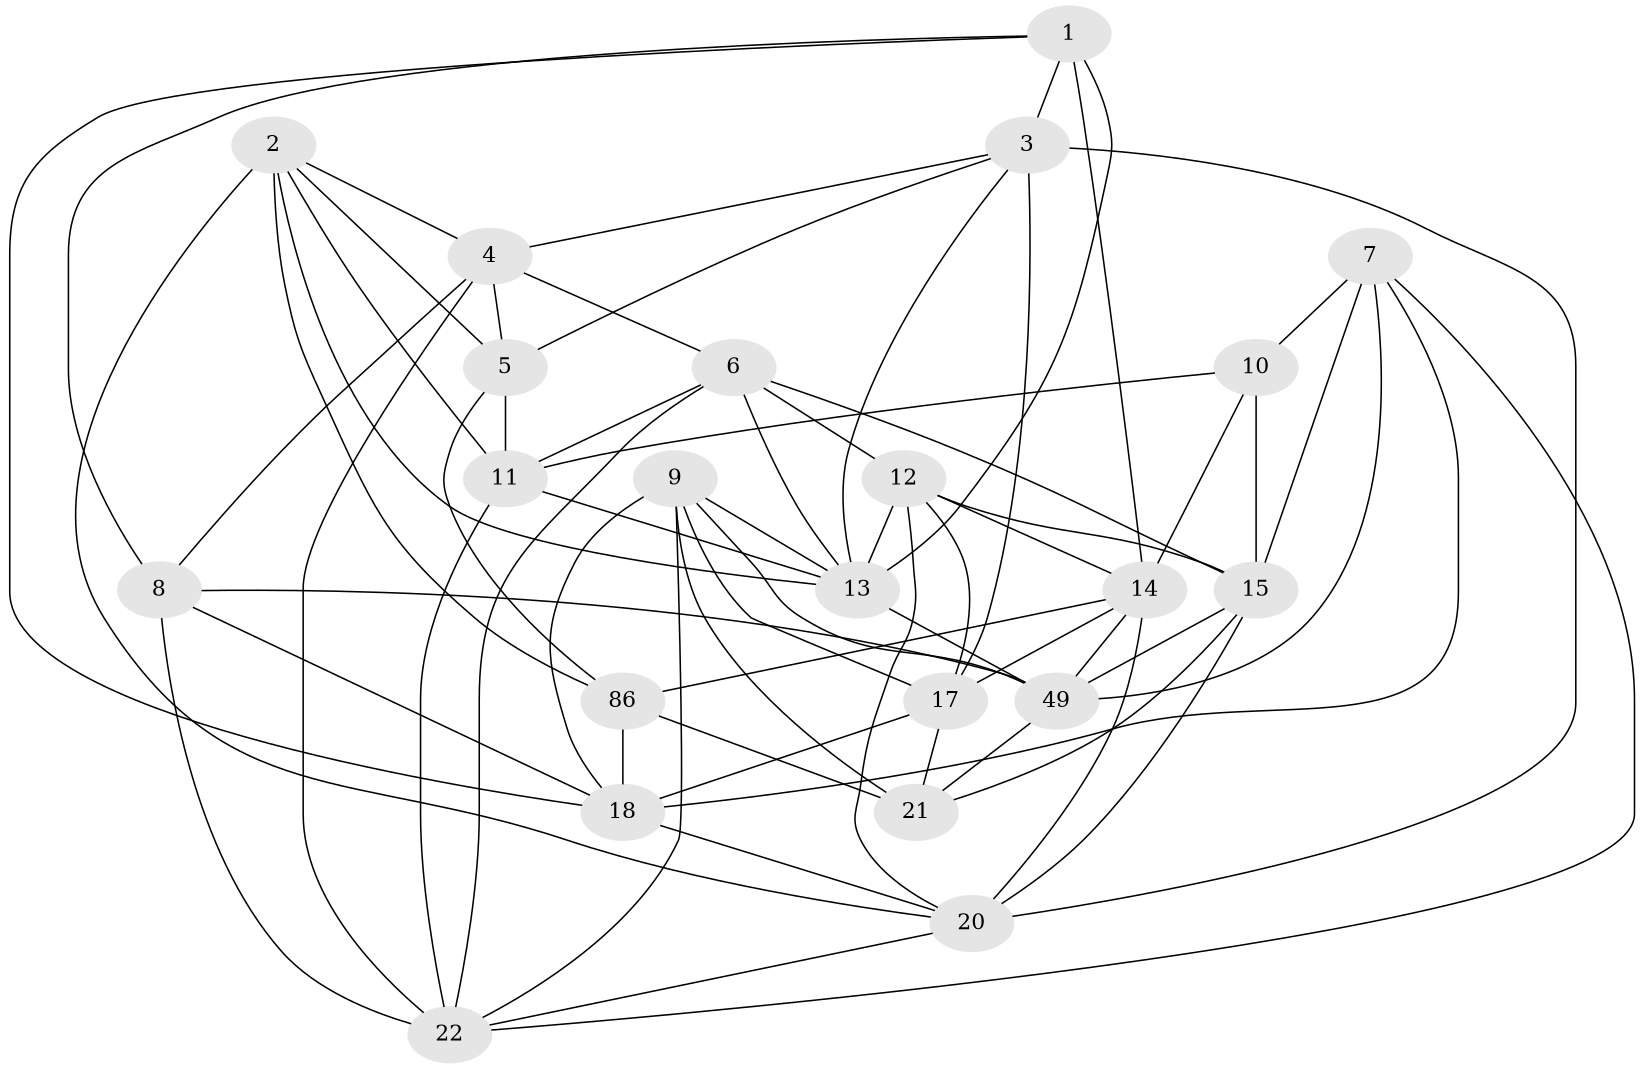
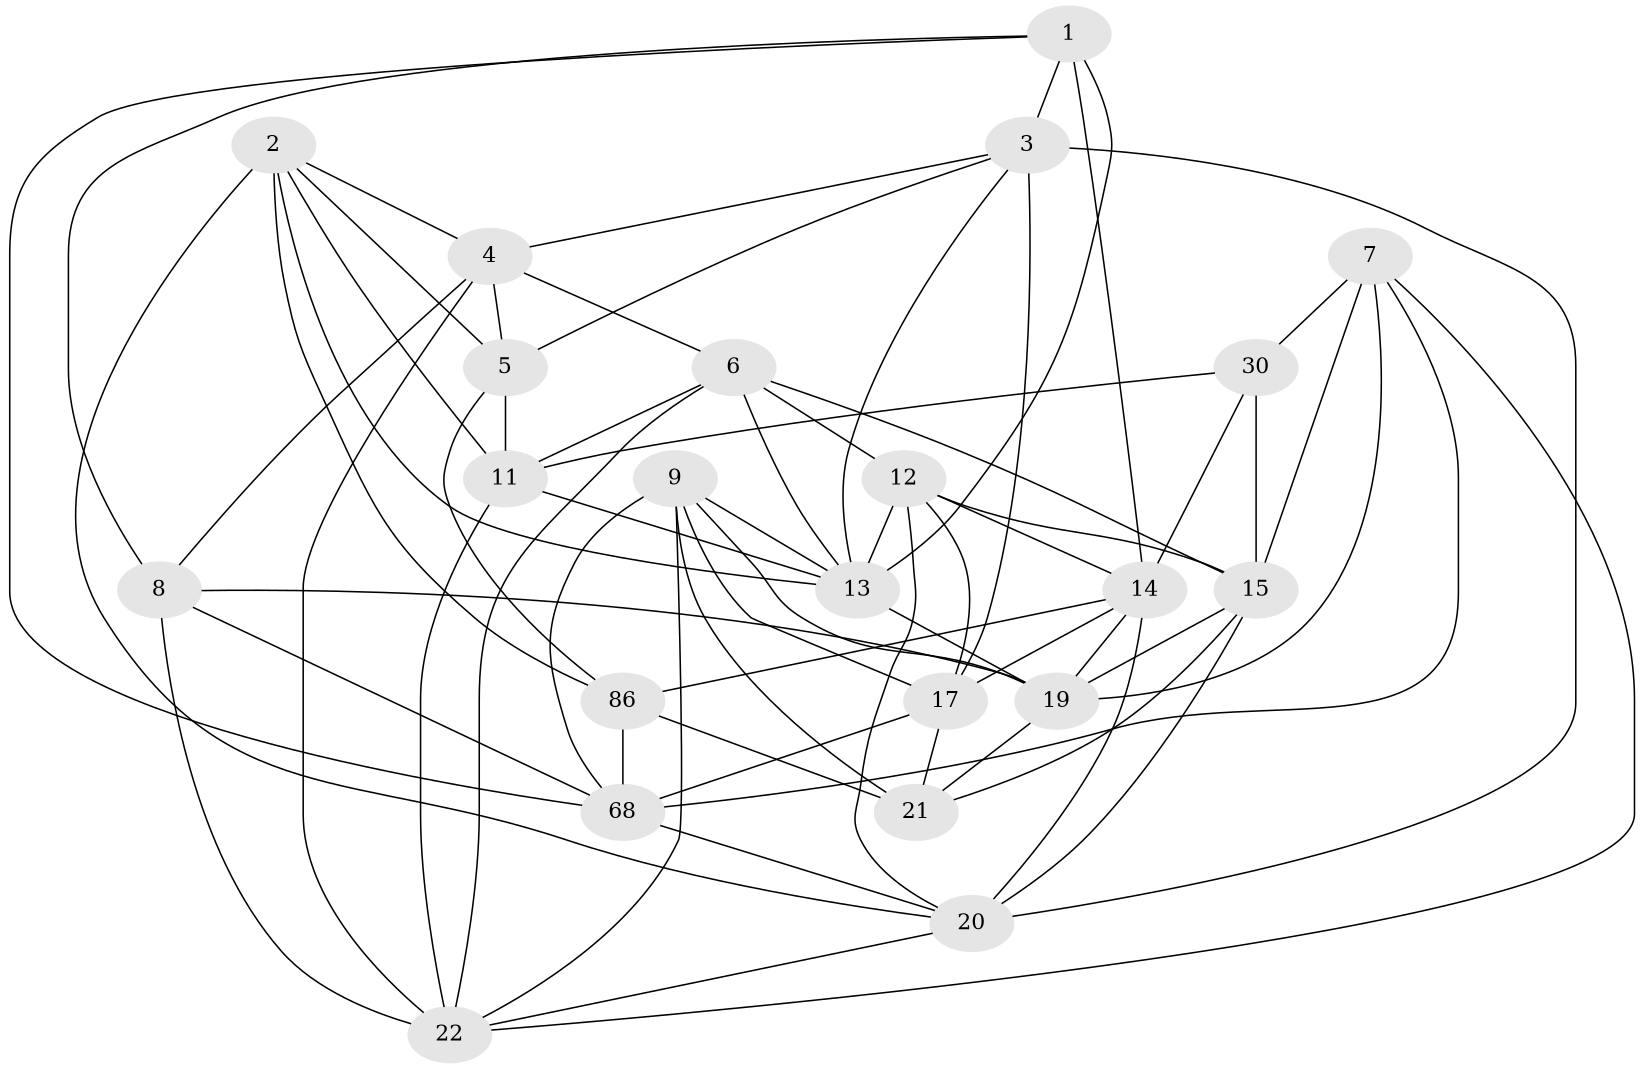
node "10": label "10" -> "30"
node "49": label "49" -> "19"
node "18": label "18" -> "68"
